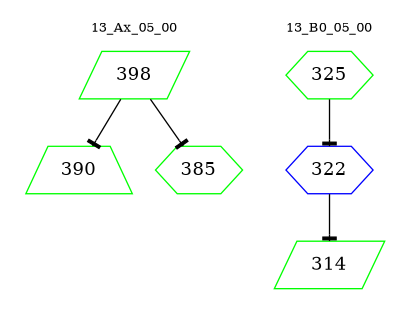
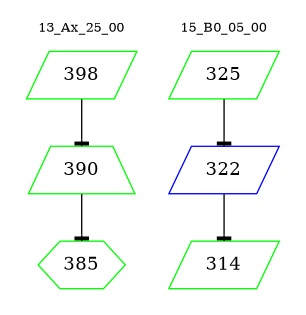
cluster "13_Ax_05_00": label "13_Ax_05_00" -> "13_Ax_25_00"
cluster "13_B0_05_00": label "13_B0_05_00" -> "15_B0_05_00"
node "325": shape hexagon -> parallelogram
edge "398" -> "385": now "390" -> "385"
node "322": shape hexagon -> parallelogram
